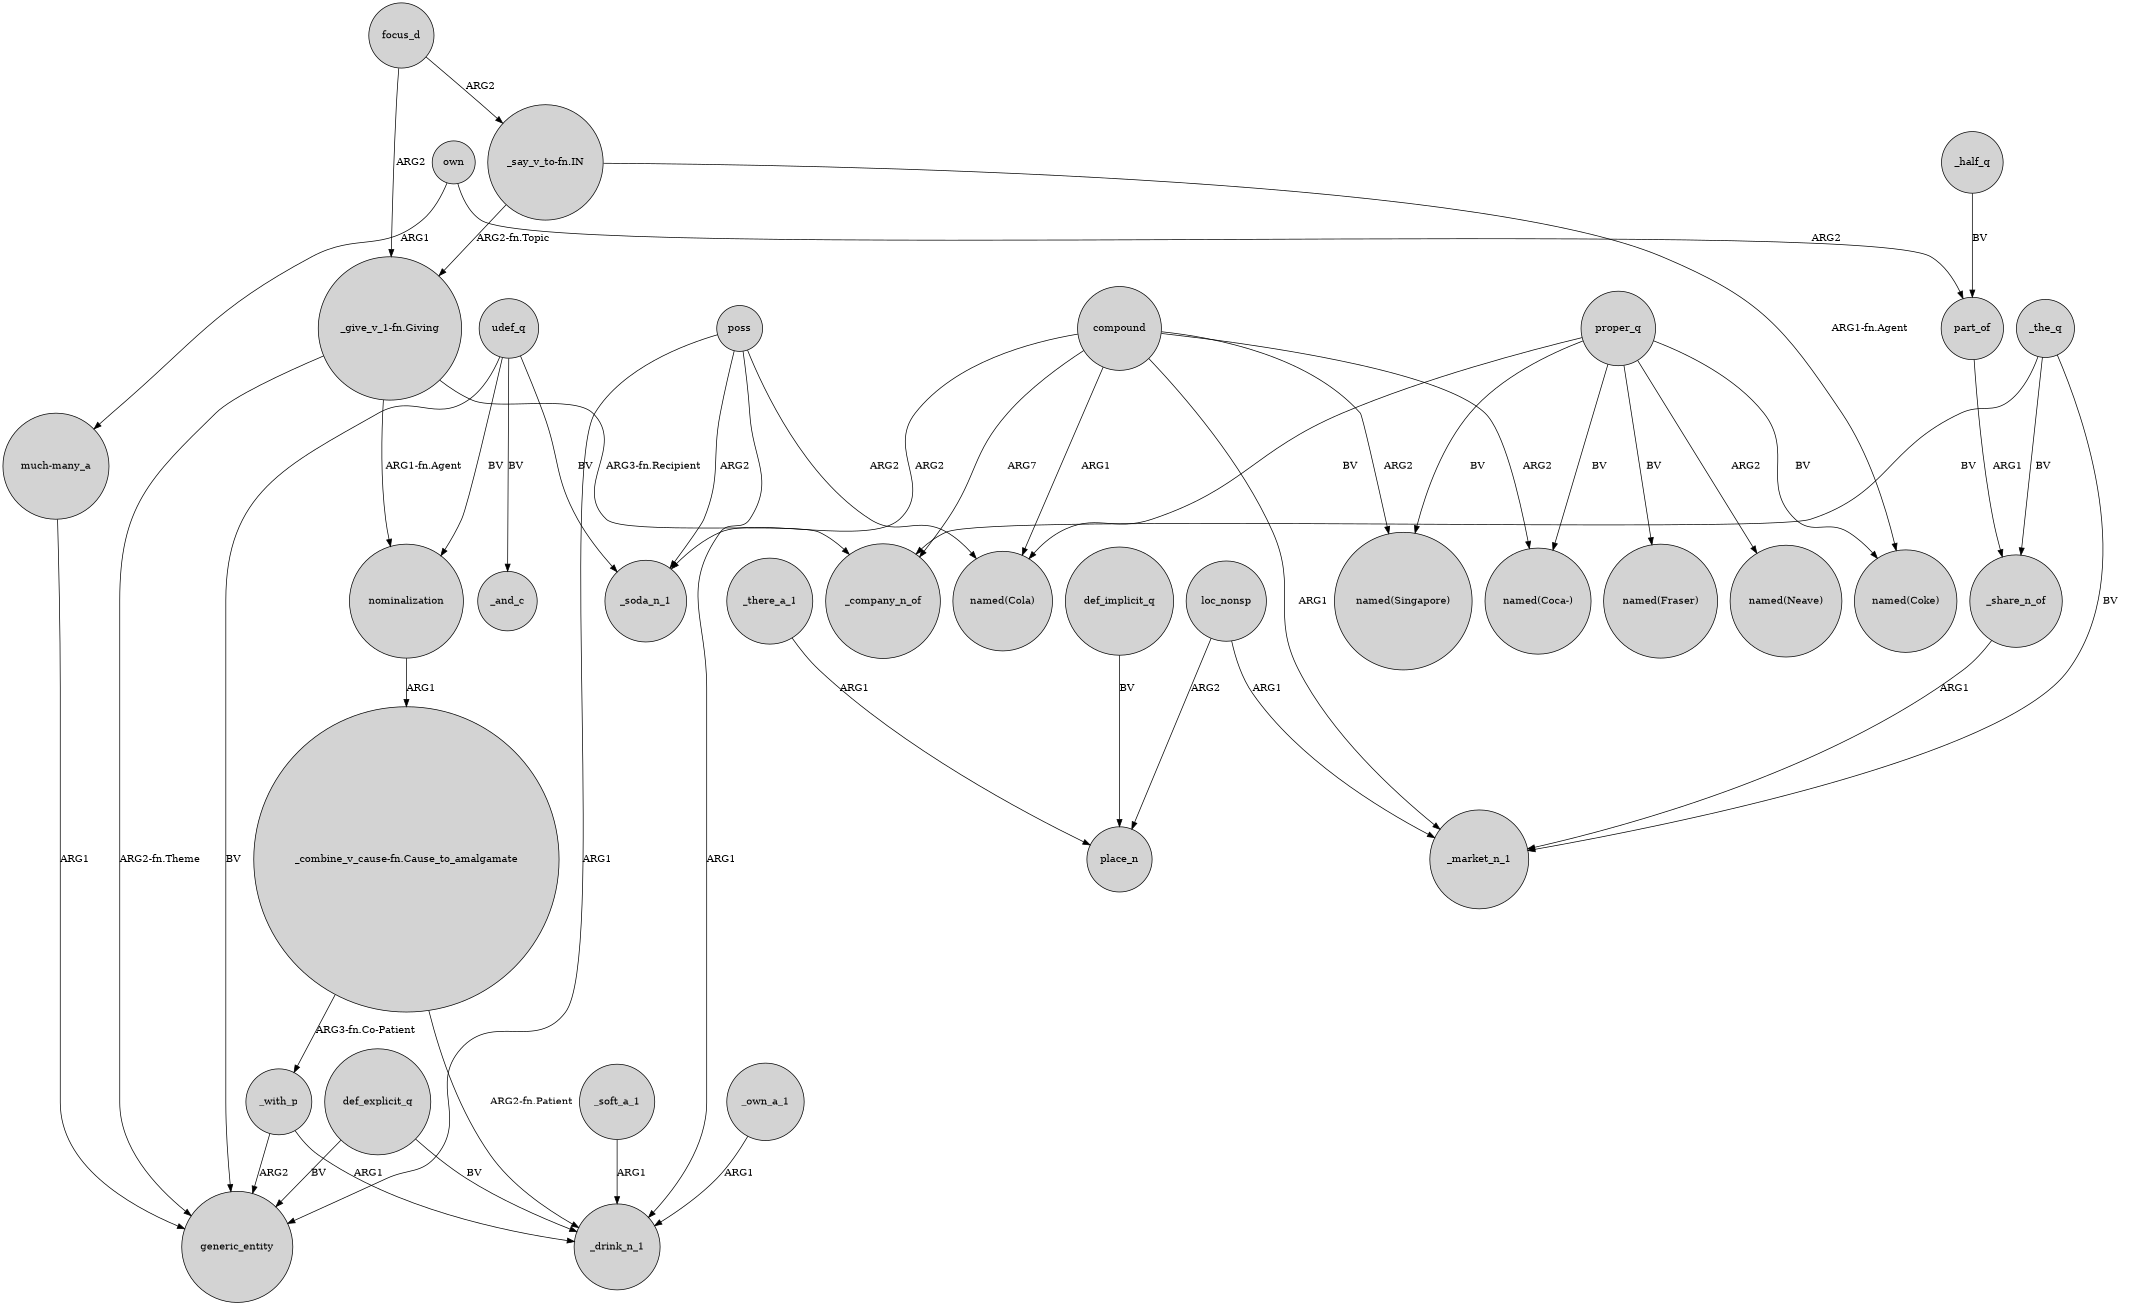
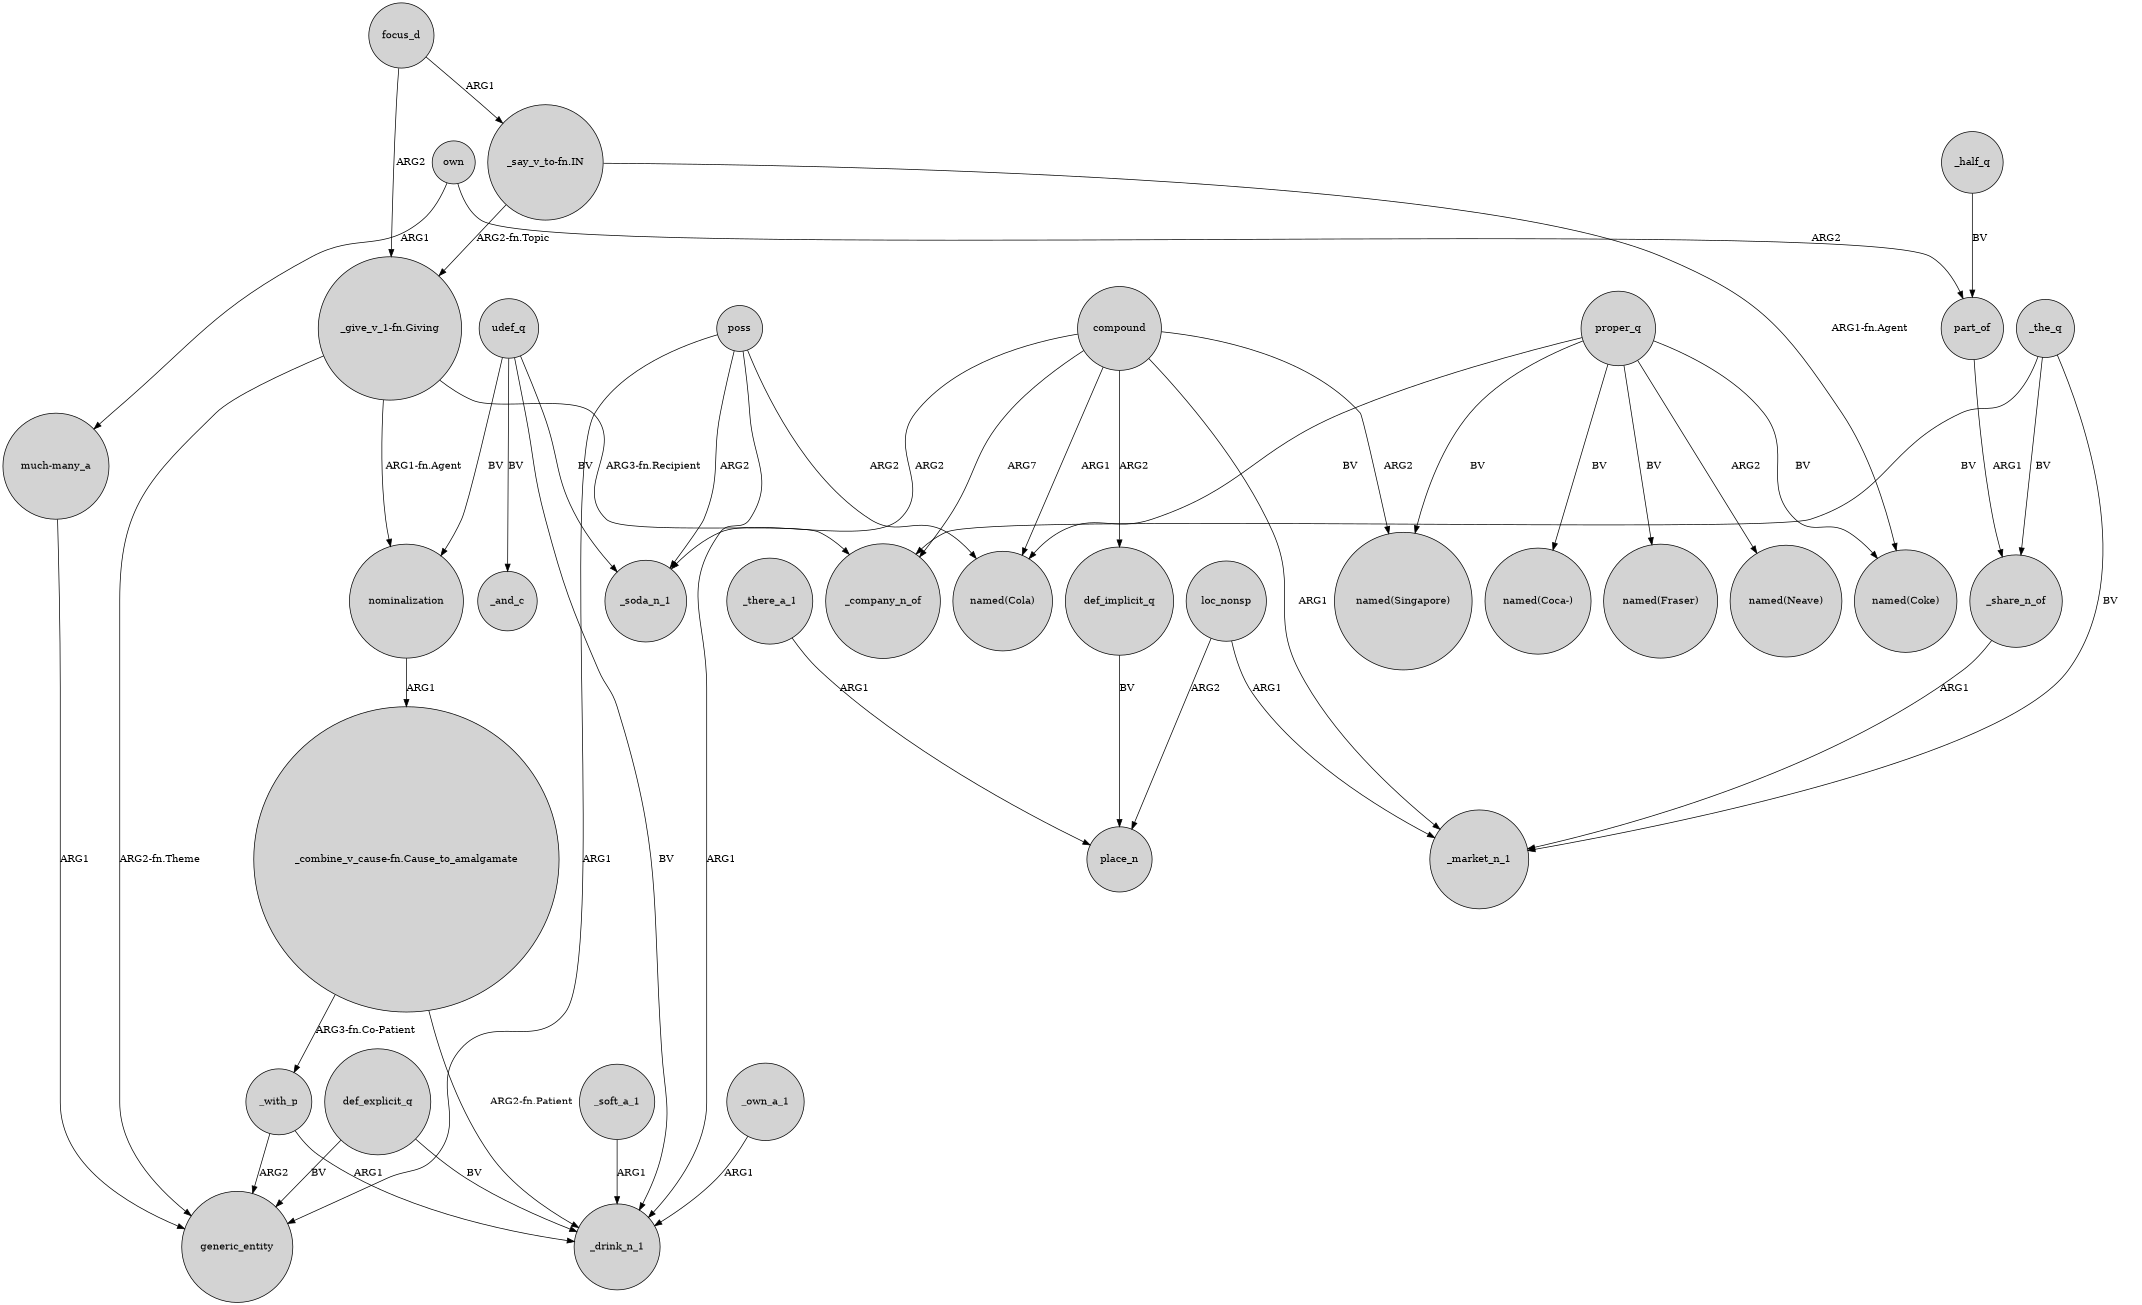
edge "focus_d" -> "_say_v_to-fn.IN": label "ARG2" -> "ARG1"
edge "compound" -> "named(Coca-)": now "compound" -> "def_implicit_q"
edge "udef_q" -> "generic_entity": now "udef_q" -> "_drink_n_1"
